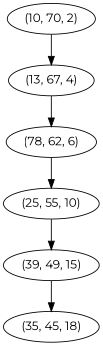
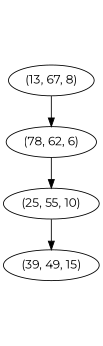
node "(10, 70, 2)": removed
node "(13, 67, 4)": label "(13, 67, 4)" -> "(13, 67, 8)"
node "(35, 45, 18)": removed
